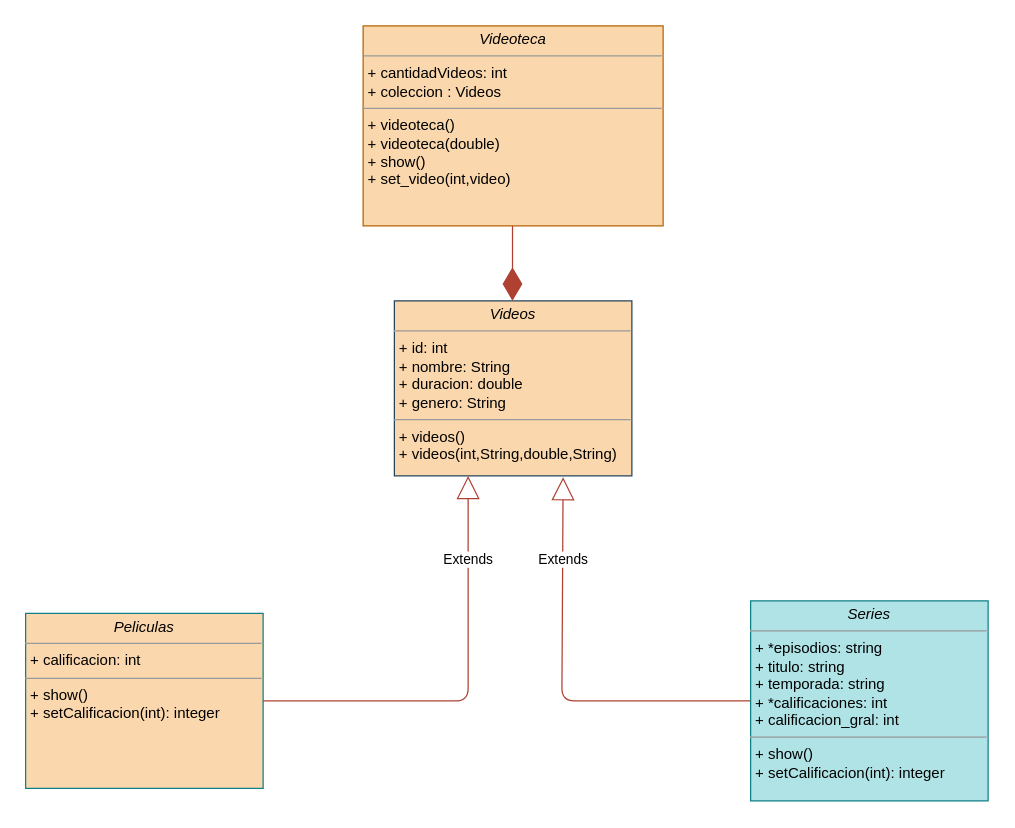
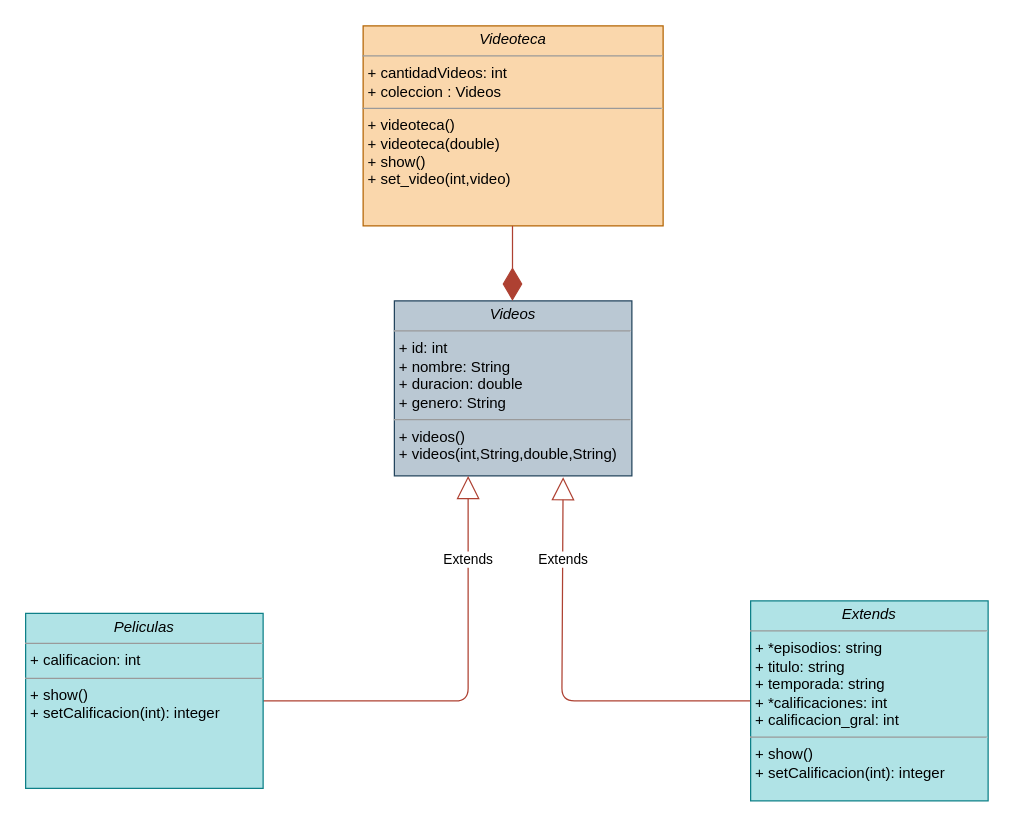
node "Videos + id: int + nombre: String + duracion: double + genero: String + videos() + videos(int,String,double,String)": fillcolor #fad7ac -> #bac8d3
node "Series + *episodios: string + titulo: string + temporada: string + *calificaciones: int + calificacion_gral: int + show() + setCalificacion(int): integer": label "Series + *episodios: string + titulo: string + temporada: string + *calificaciones: int + calificacion_gral: int + show() + setCalificacion(int): integer" -> "Extends + *episodios: string + titulo: string + temporada: string + *calificaciones: int + calificacion_gral: int + show() + setCalificacion(int): integer"
node "Peliculas + calificacion: int + show() + setCalificacion(int): integer": fillcolor #fad7ac -> #b0e3e6
